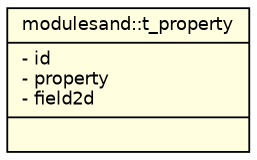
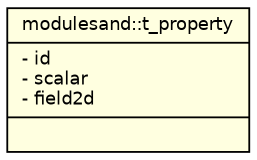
node "modulesand::t_property": text "- property" -> "- scalar"
